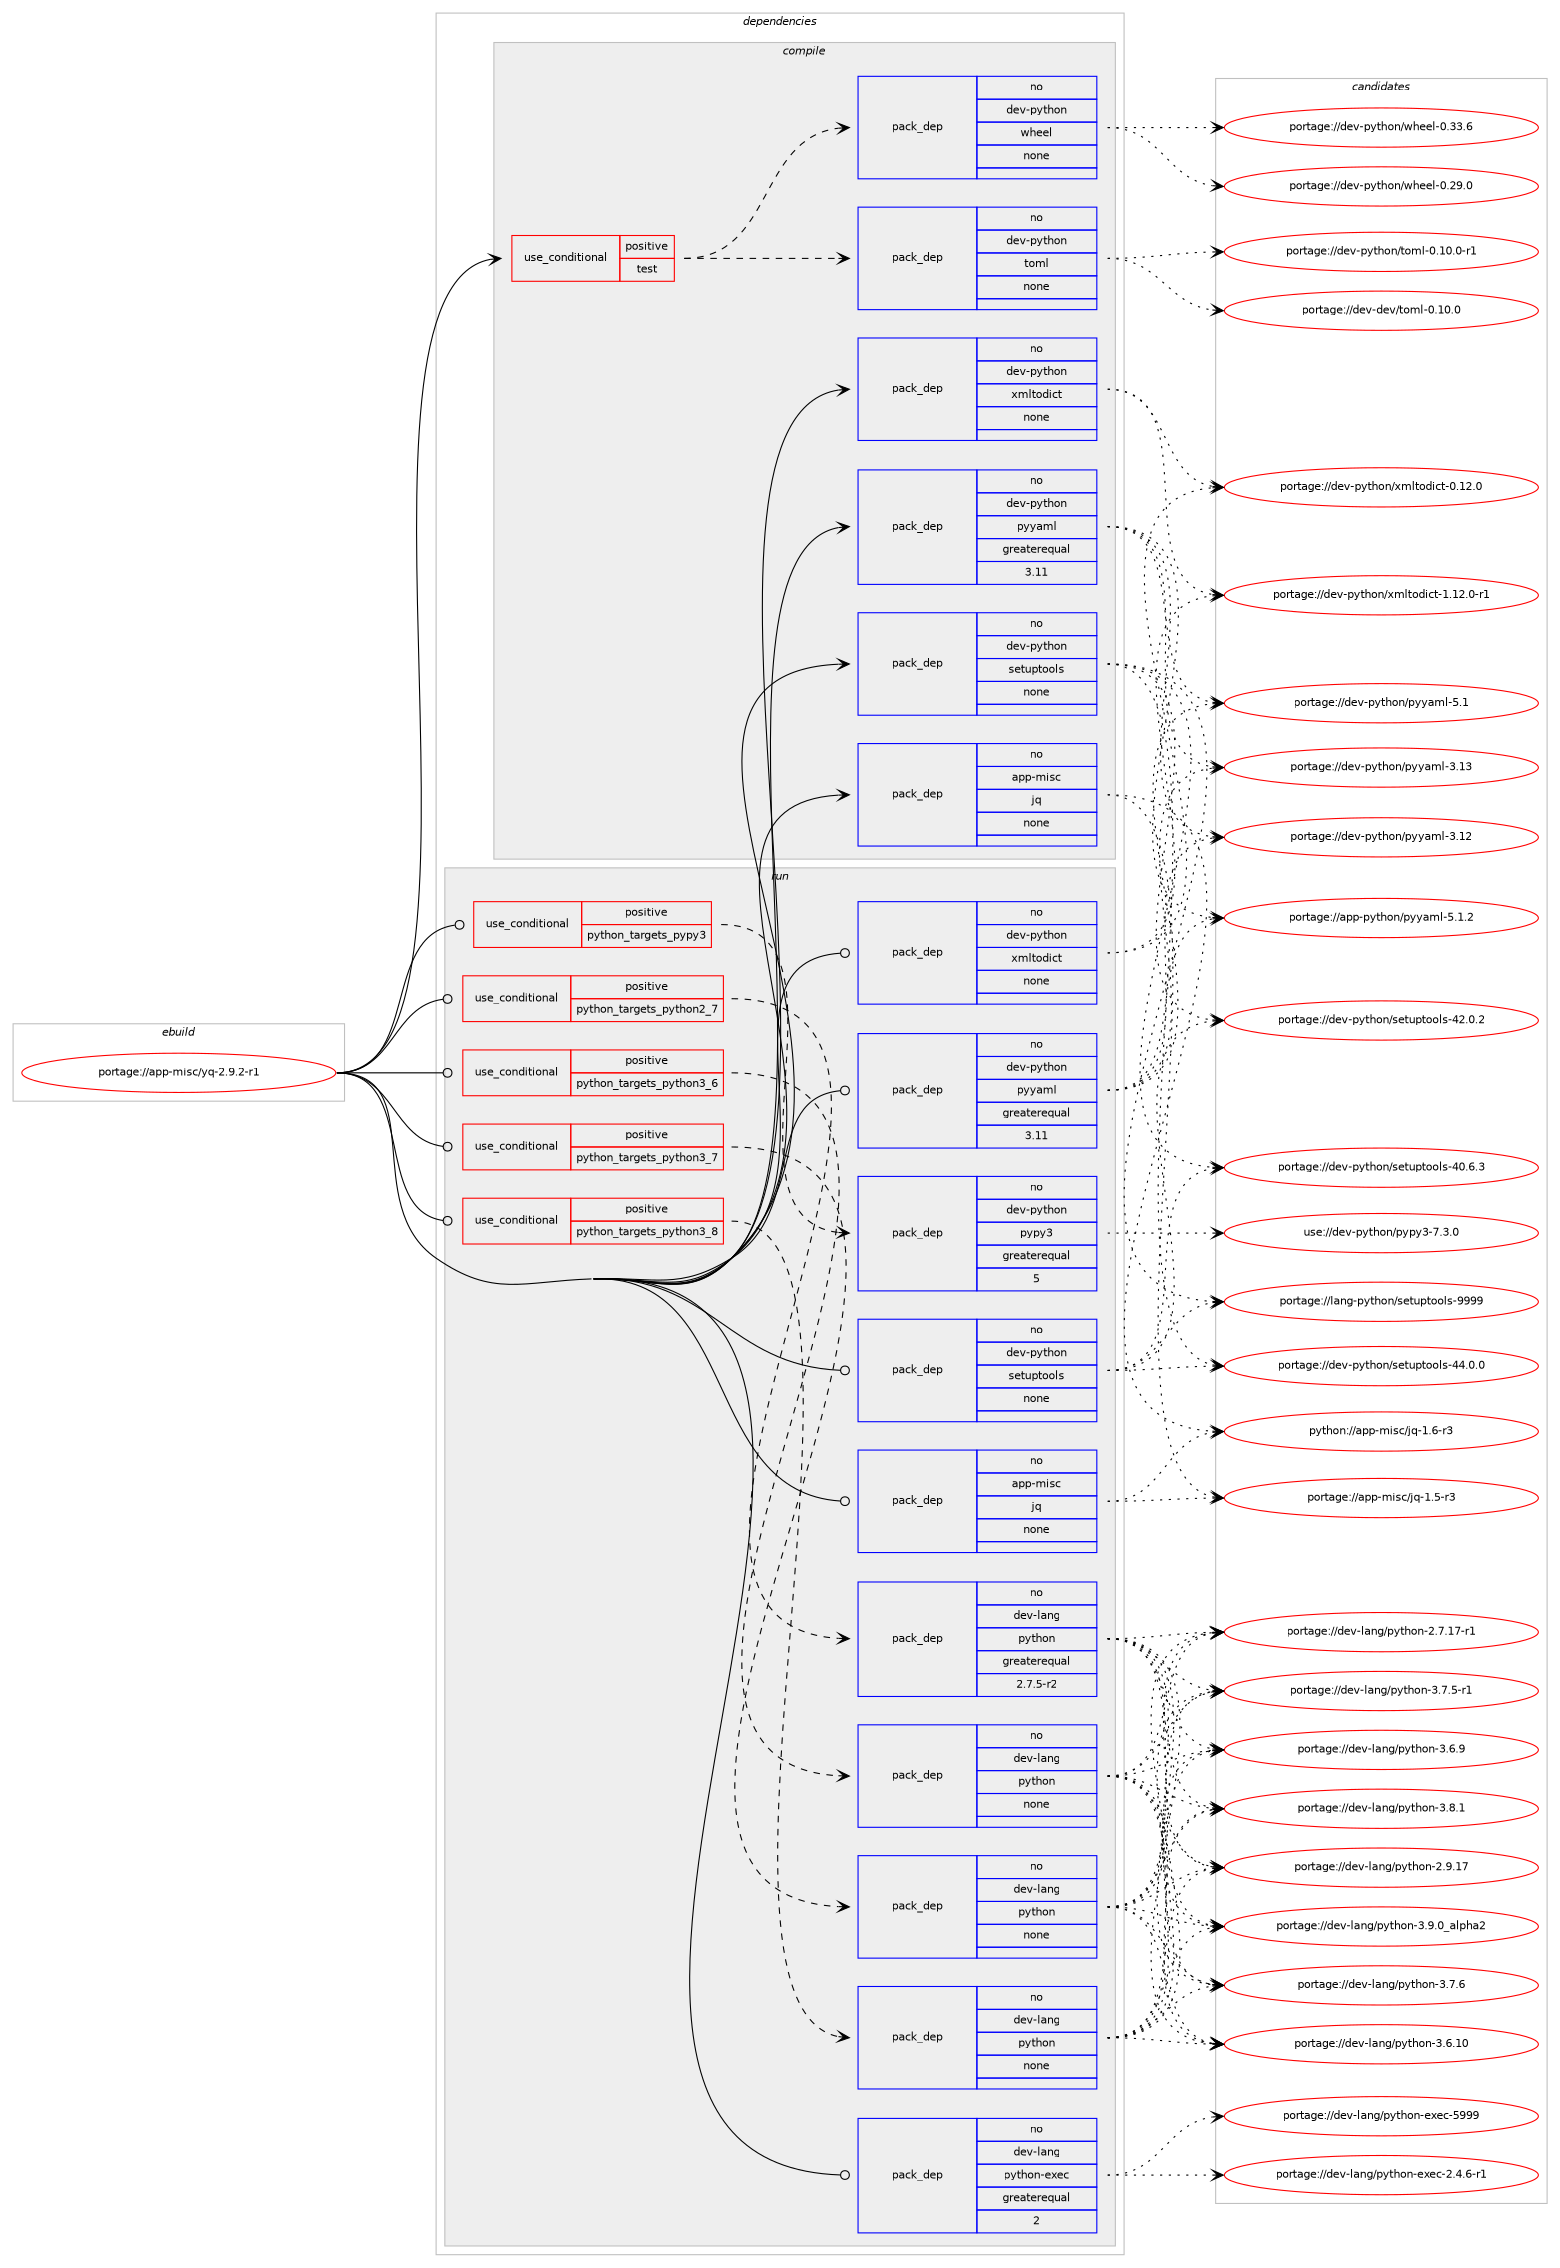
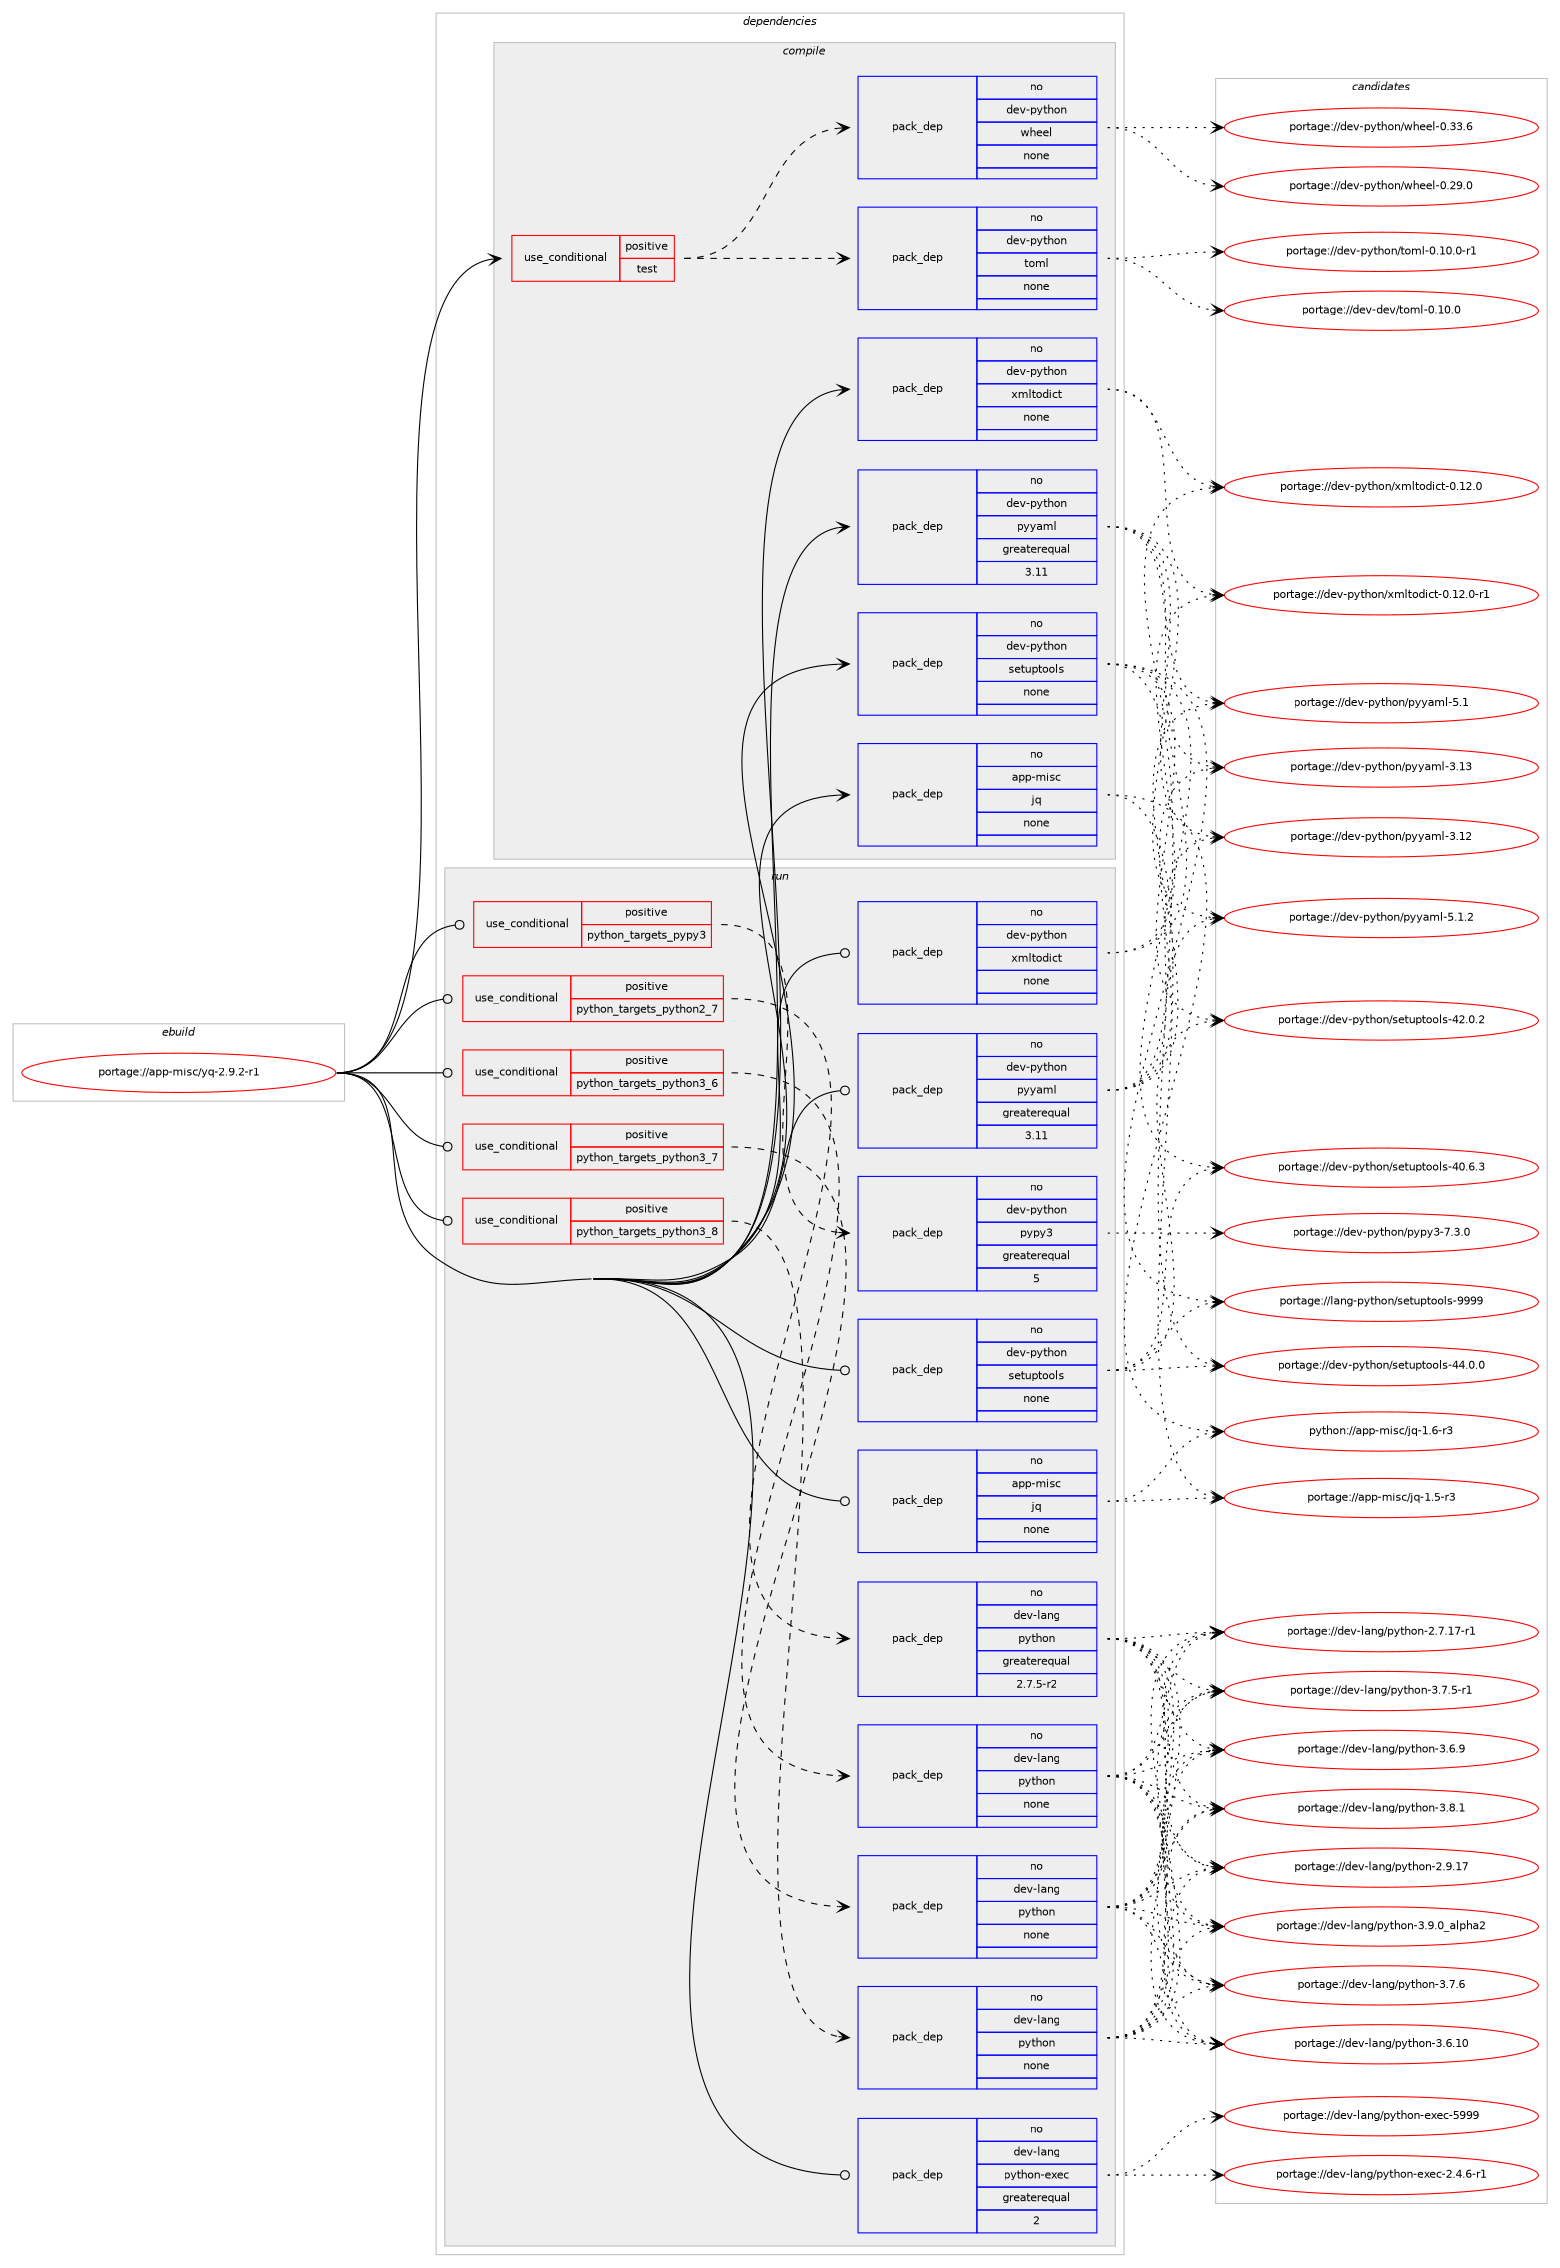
node "portage://dev-python/xmltodict-1.12.0-r1": label "portage://dev-python/xmltodict-1.12.0-r1" -> "portage://dev-python/xmltodict-0.12.0-r1"
node "portage://app-python/pyyaml-5.1.2": label "portage://app-python/pyyaml-5.1.2" -> "portage://dev-python/pyyaml-5.1.2"
node "use://dev-python/pypy3-7.3.0": label "use://dev-python/pypy3-7.3.0" -> "portage://dev-python/pypy3-7.3.0"
